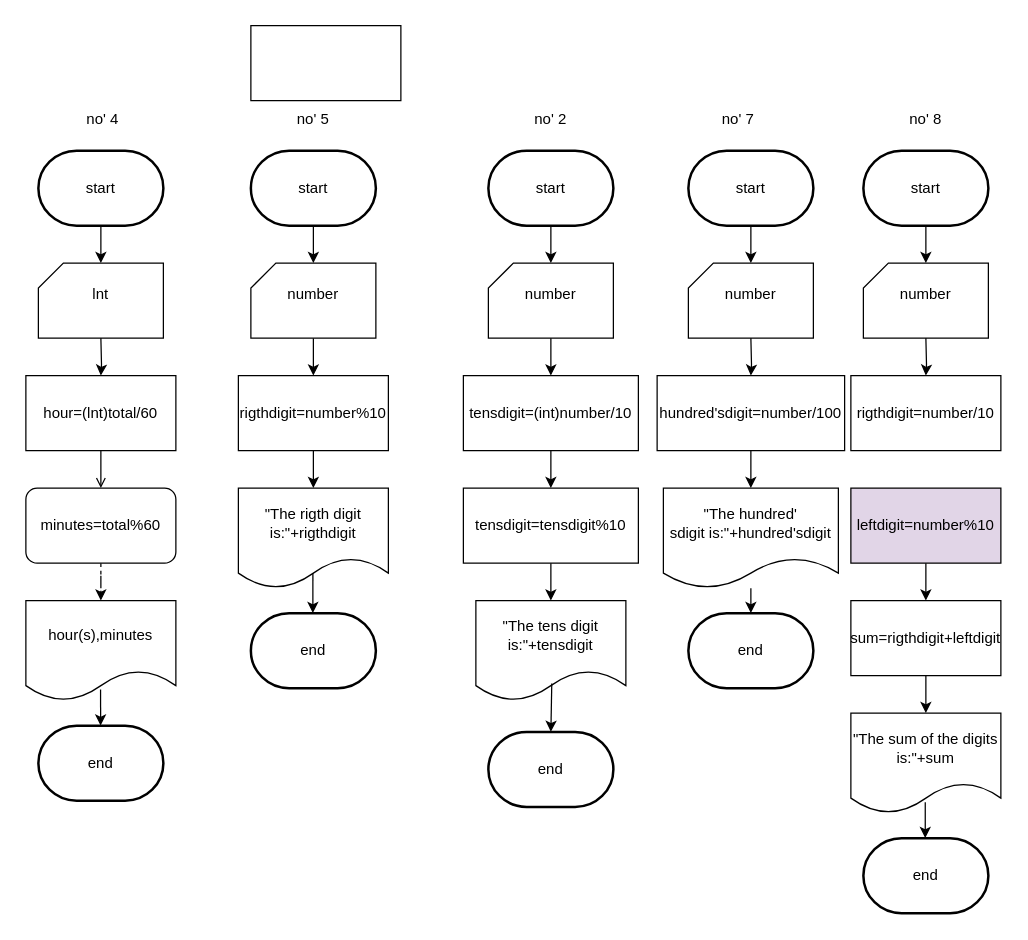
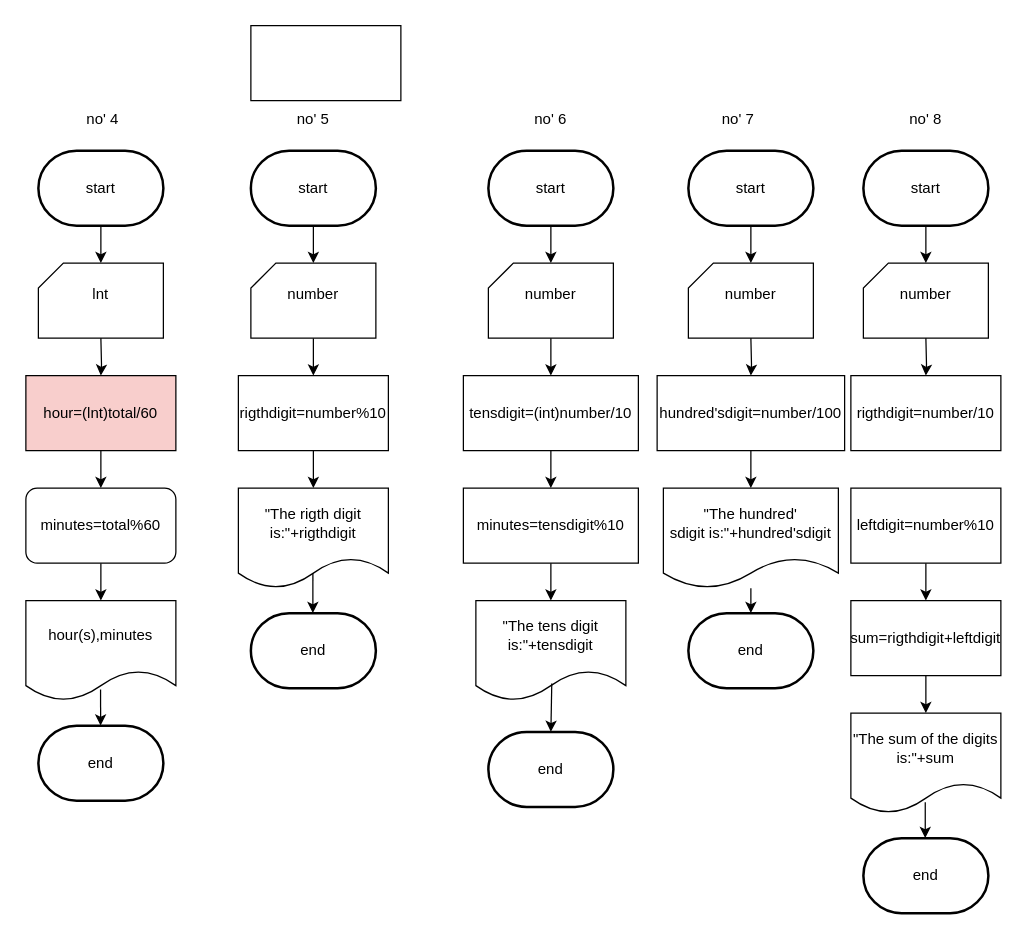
node "no' 2": label "no' 2" -> "no' 6"
node "hour=(lnt)total/60": fillcolor #ffffff -> #f8cecc
edge "hour=(lnt)total/60" -> "minutes=total%60": arrowhead open -> classic
node "tensdigit=tensdigit%10": label "tensdigit=tensdigit%10" -> "minutes=tensdigit%10"
node "leftdigit=number%10": fillcolor #e1d5e7 -> #ffffff
edge "minutes=total%60" -> "hour(s),minutes": style dashed -> solid
